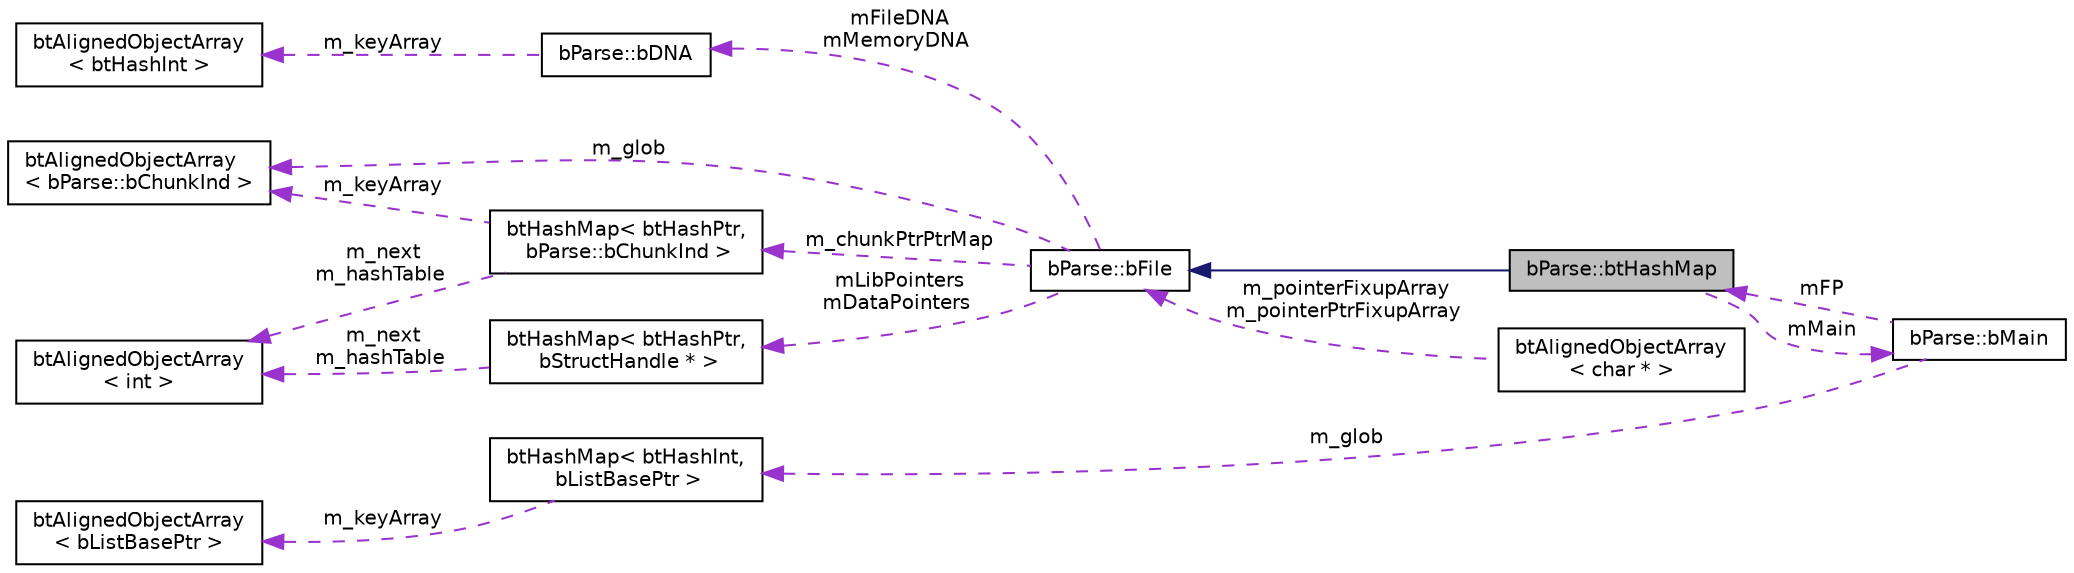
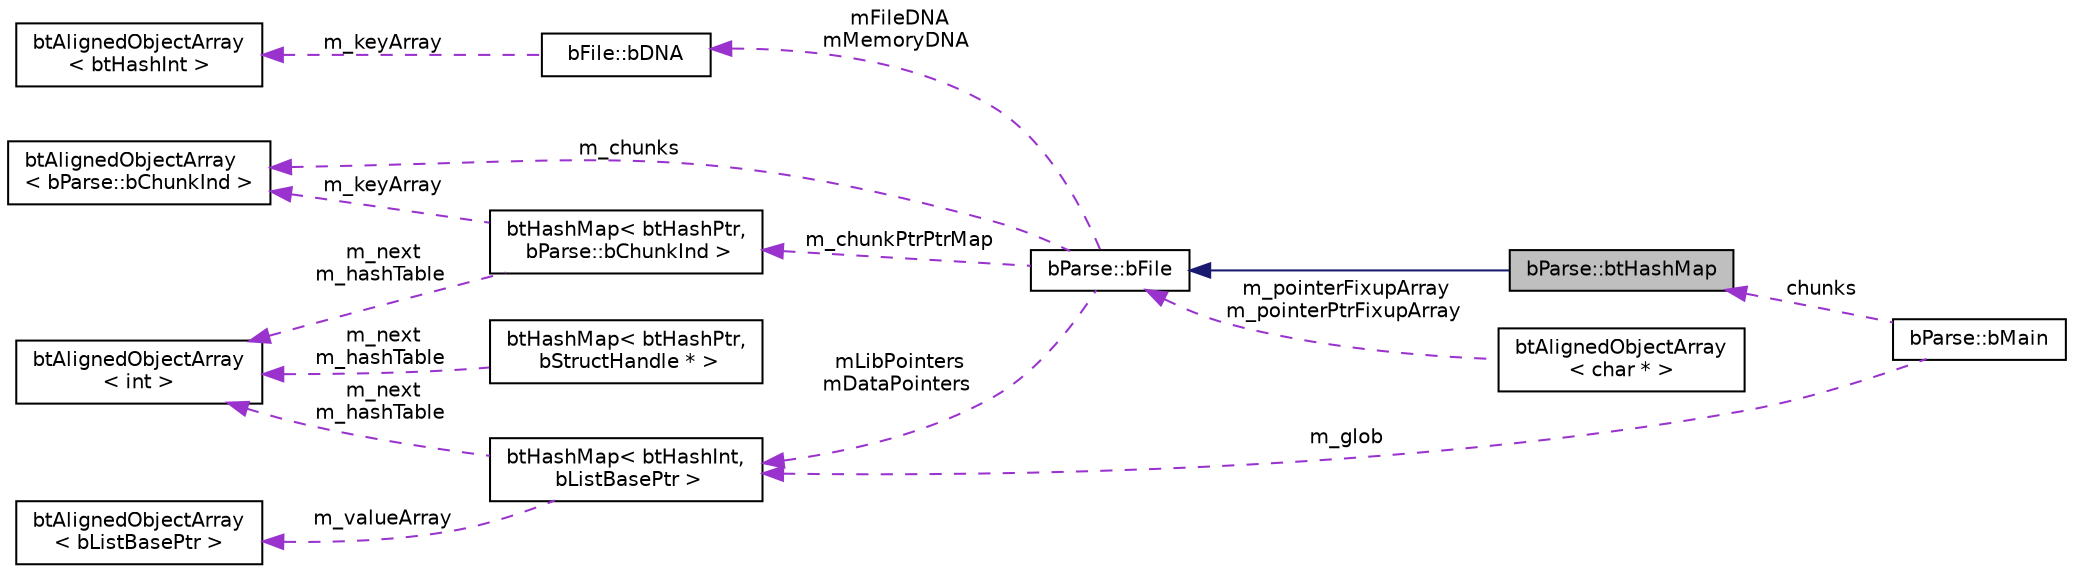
node "bParse::bDNA": label "bParse::bDNA" -> "bFile::bDNA"
edge "bParse::bFile" -> "btAlignedObjectArray < bParse::bChunkInd >": label " m_glob" -> " m_chunks"
edge "bParse::bMain" -> "bParse::btHashMap": label " mFP" -> " chunks"
edge "bParse::bFile" -> "btHashMap< btHashPtr, bStructHandle * >": now "bParse::bFile" -> "btHashMap< btHashInt, bListBasePtr >"
edge "bParse::btHashMap" -> "bParse::bMain": removed, label "mMain"
edge "btHashMap< btHashInt, bListBasePtr >" -> "btAlignedObjectArray < int >": added, label "m_next m_hashTable"
edge "btHashMap< btHashInt, bListBasePtr >" -> "btAlignedObjectArray < bListBasePtr >": label " m_keyArray" -> " m_valueArray"
